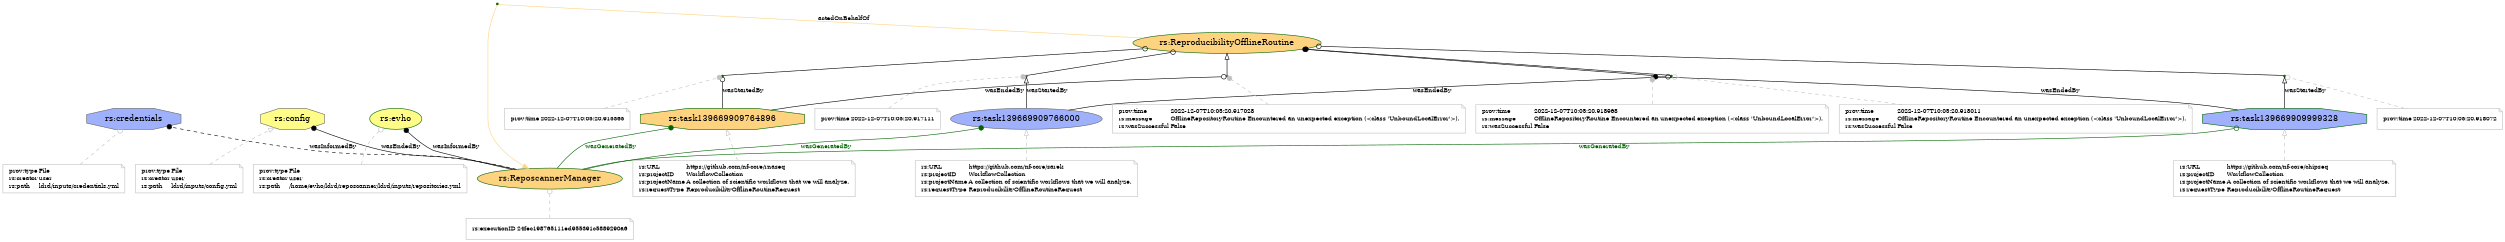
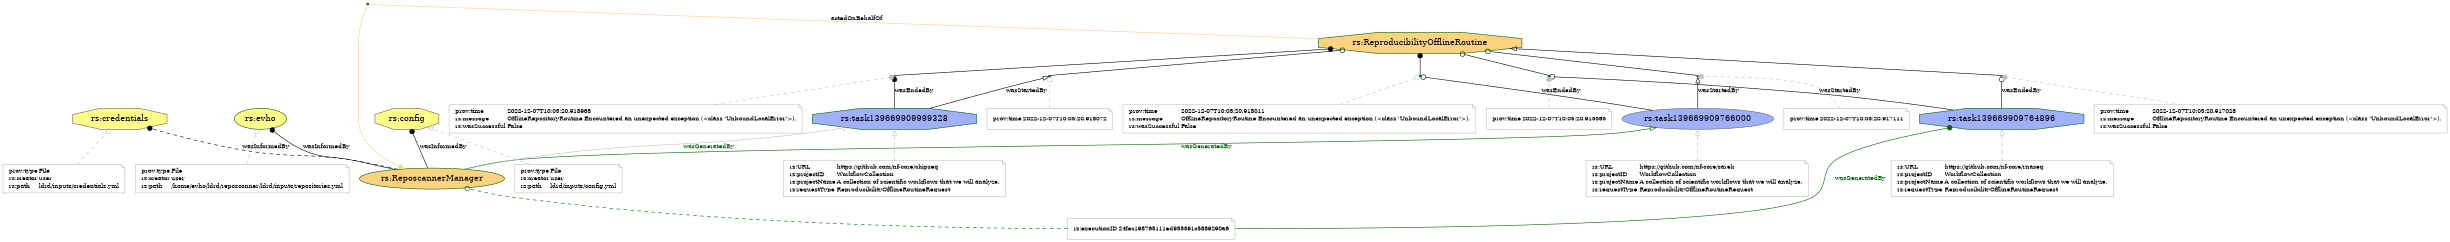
node "rs:ReproducibilityOfflineRoutine": shape ellipse -> octagon
node "rs:credentials": fillcolor #9fb1fc -> #fffc87
node "rs:task139669909764896": fillcolor #fed37f -> #9fb1fc
edge "rs:ReposcannerManager" -> "rs:task139669909764896": now "rs:executionID" -> "rs:task139669909764896"
edge "rs:ReposcannerManager" -> "rs:task139669909766000": arrowhead dot -> onormal
edge "rs:ReposcannerManager" -> "rs:task139669909999328": color darkgreen -> gray
edge "rs:ReposcannerManager" -> "rs:config": label "wasEndedBy" -> "wasInformedBy"
edge "rs:executionID" -> "rs:ReposcannerManager": color gray -> darkgreen
